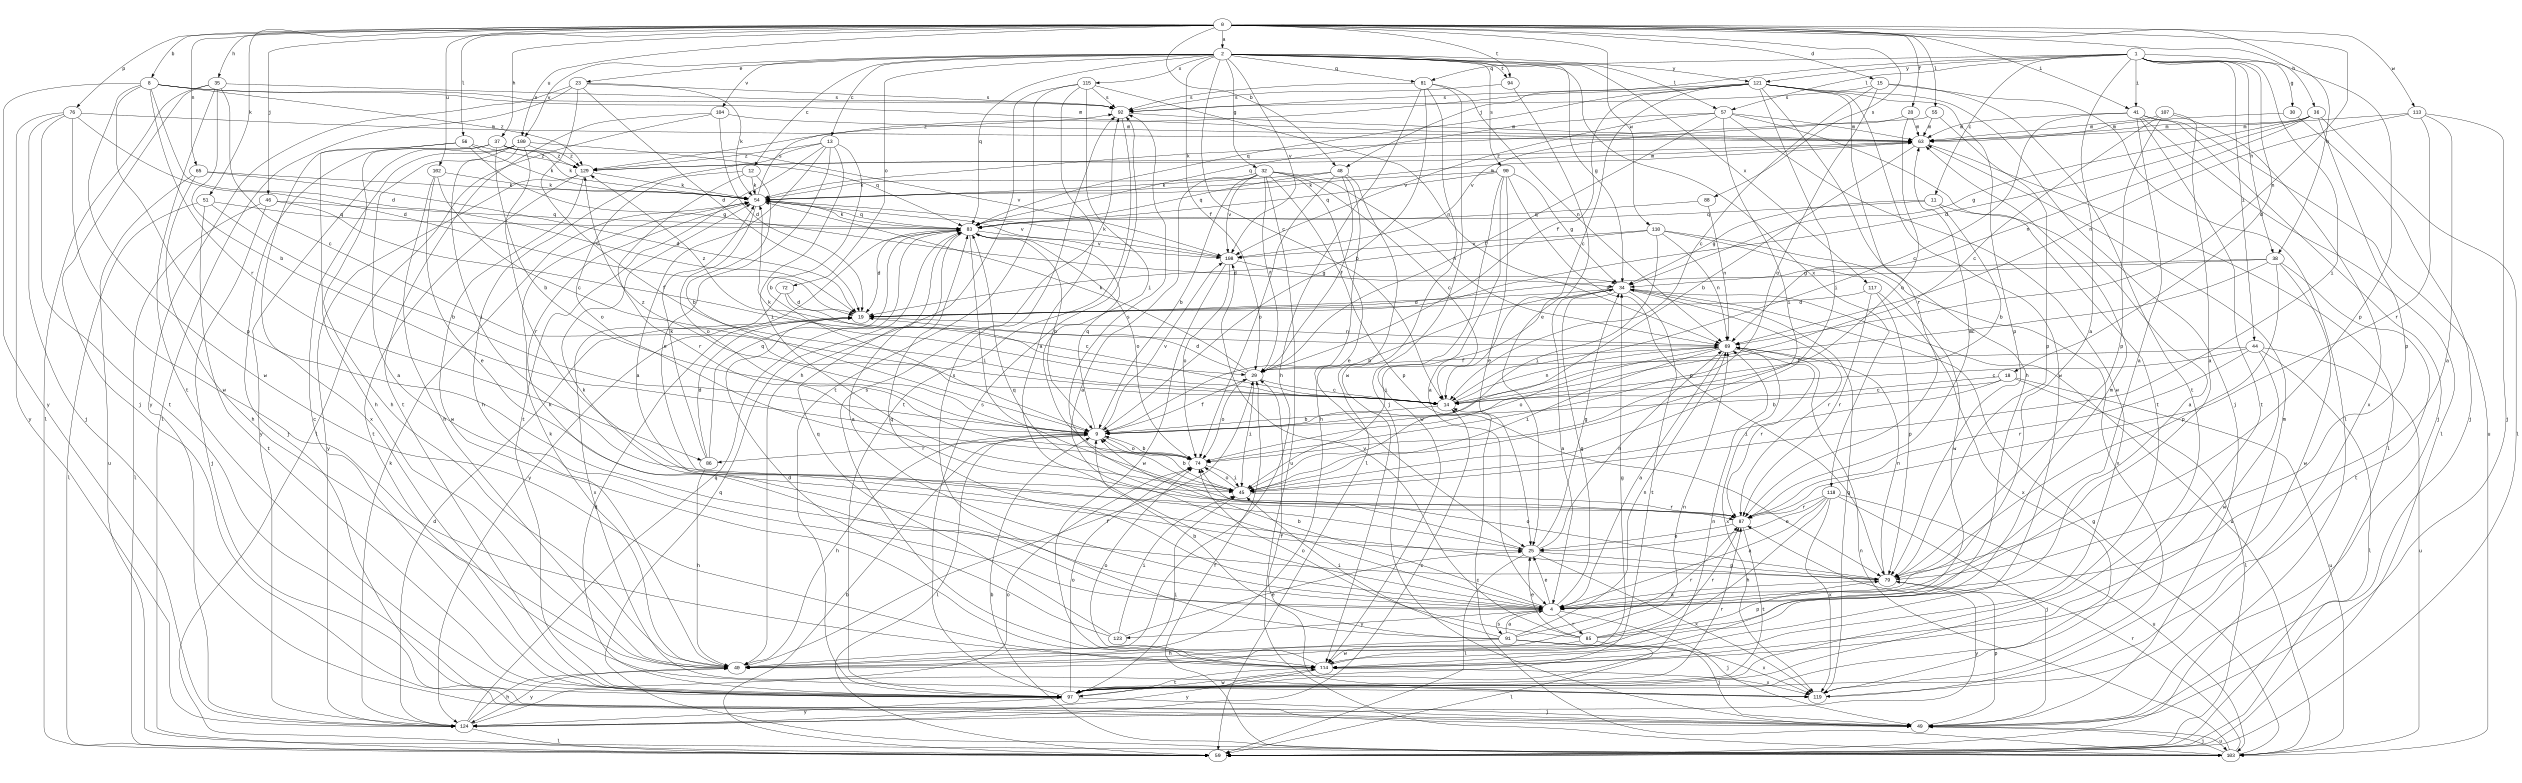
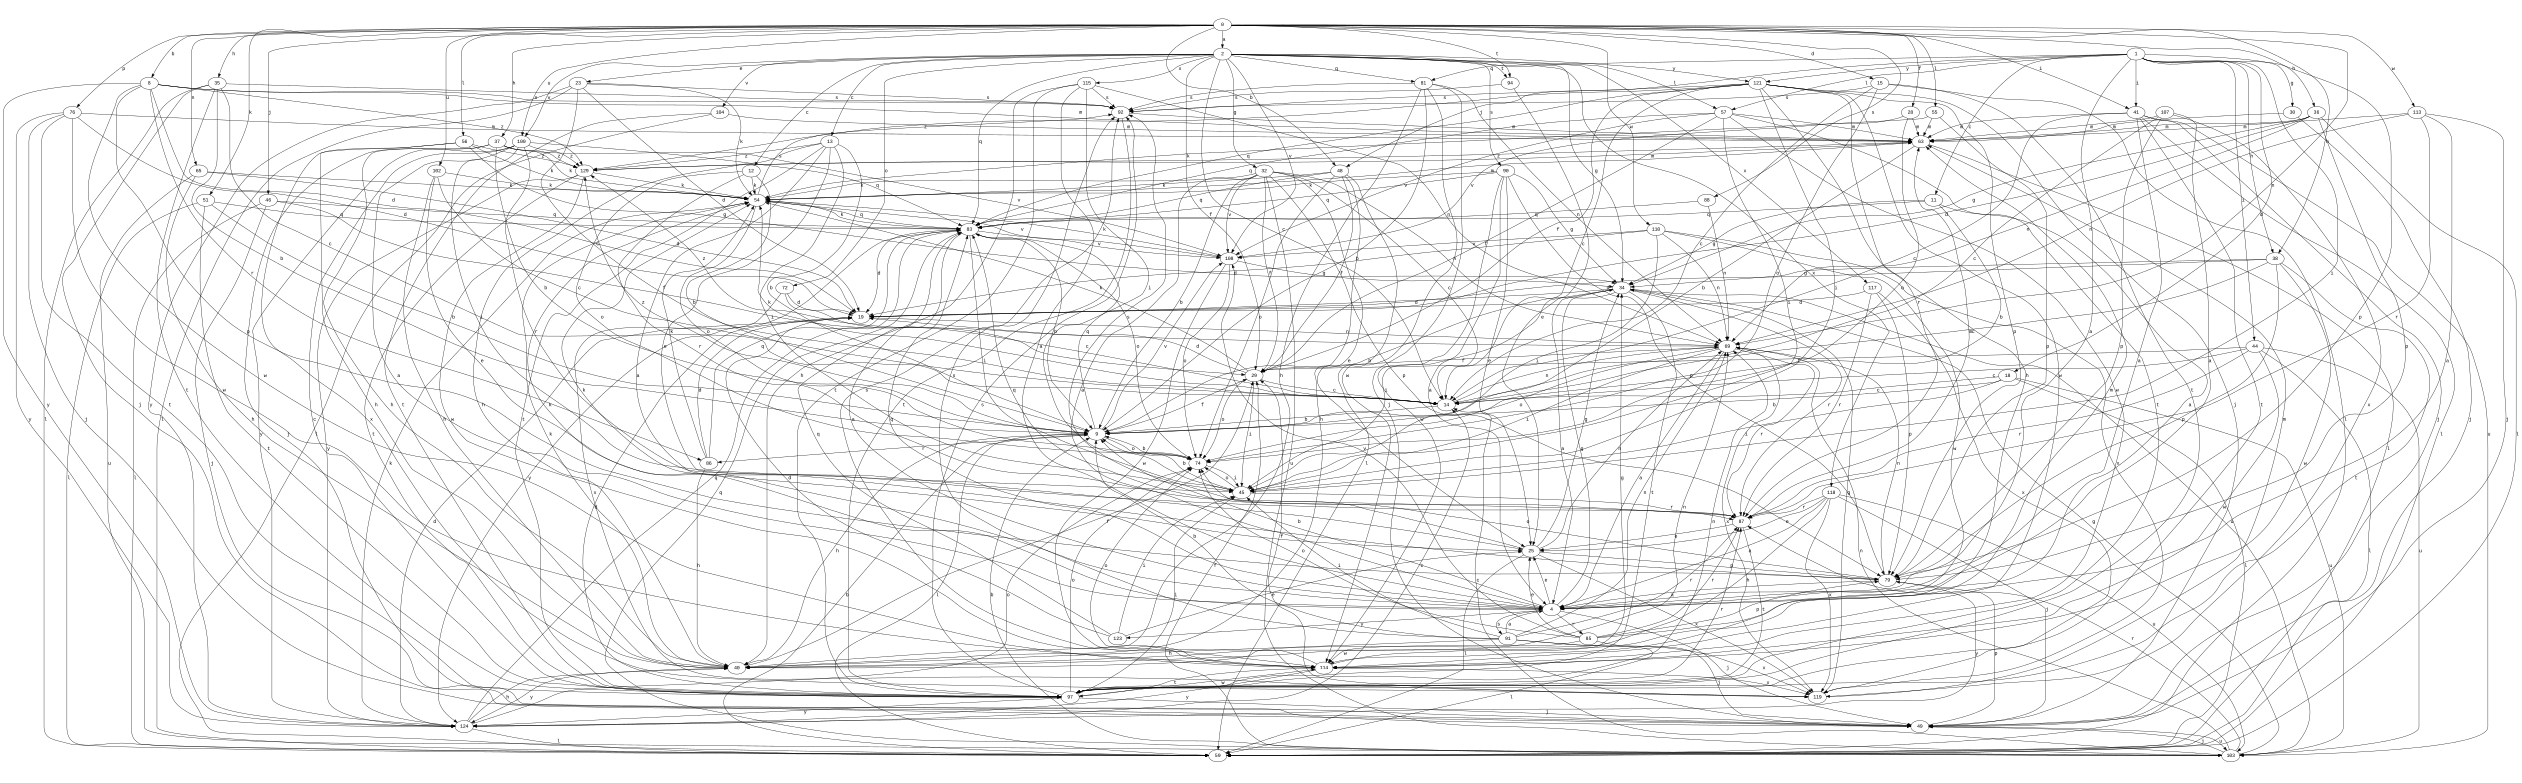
edge "104" -> "19": removed, label "d"
